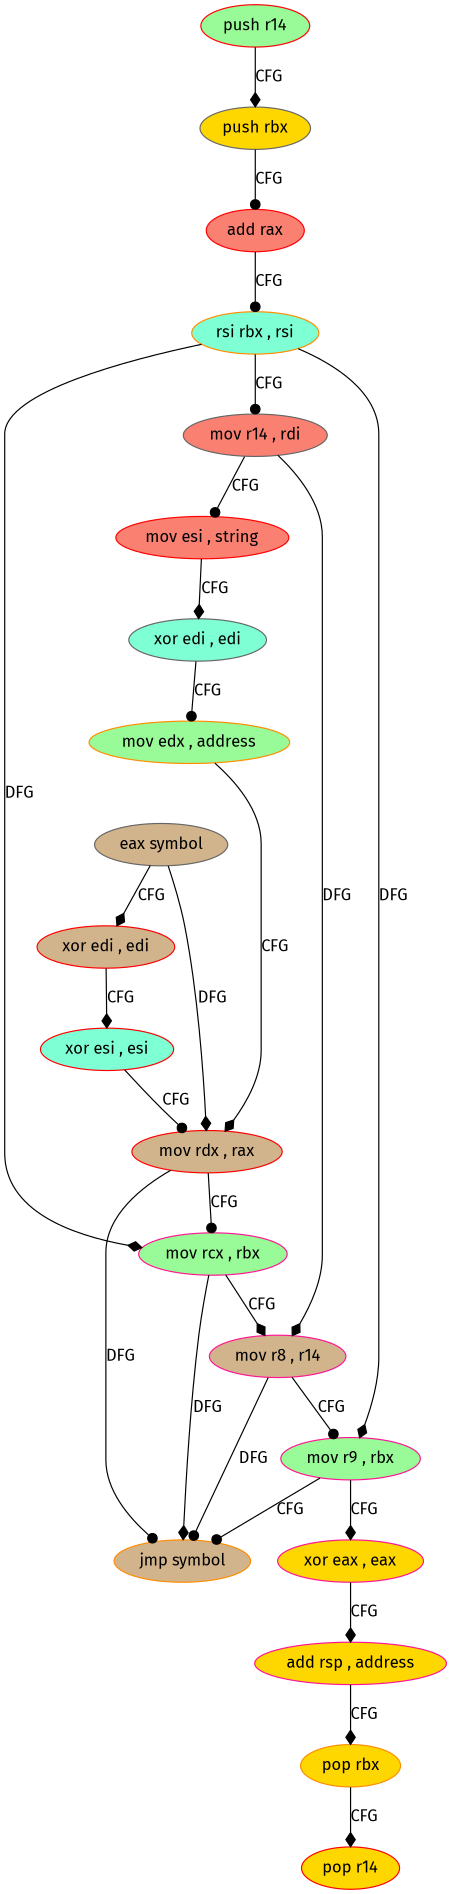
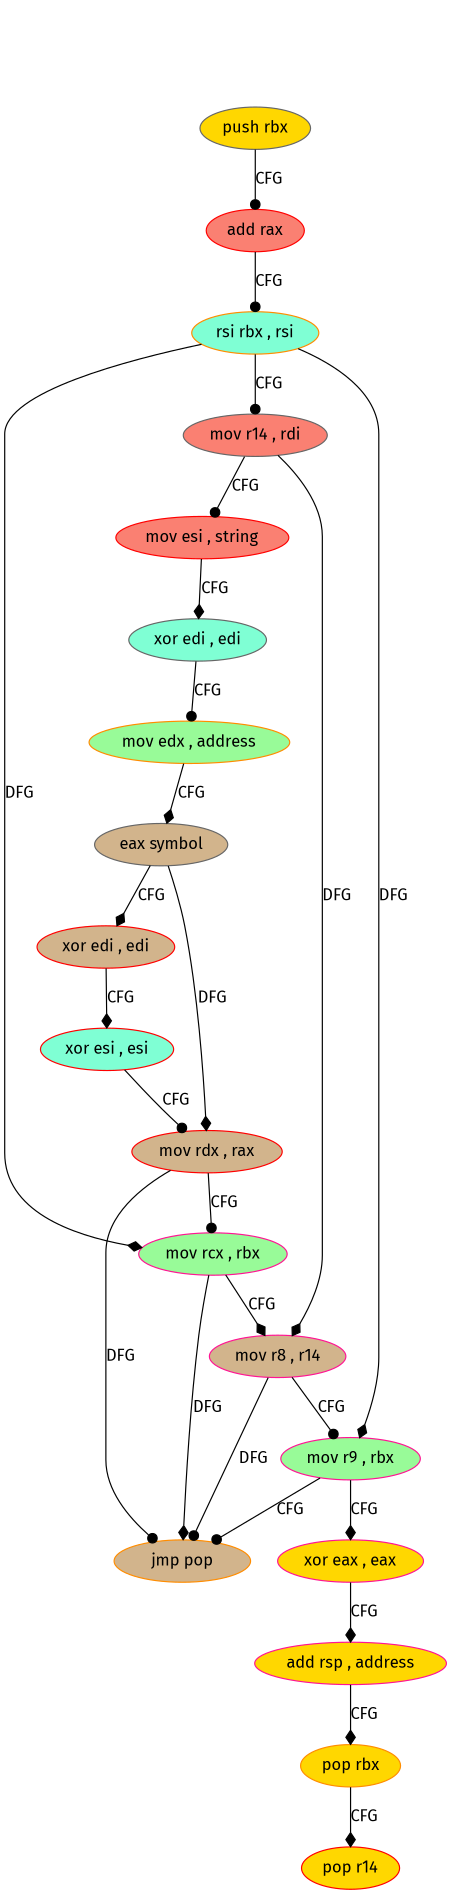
node "push r14": removed
edge "mov edx , address" -> "mov rdx , rax": now "mov edx , address" -> "eax symbol"
node "jmp symbol": label "jmp symbol" -> "jmp pop"
